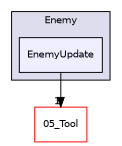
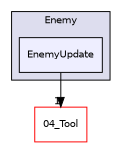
node "05_Tool": label "05_Tool" -> "04_Tool"
